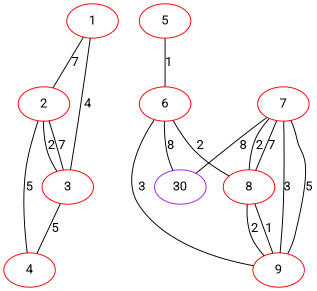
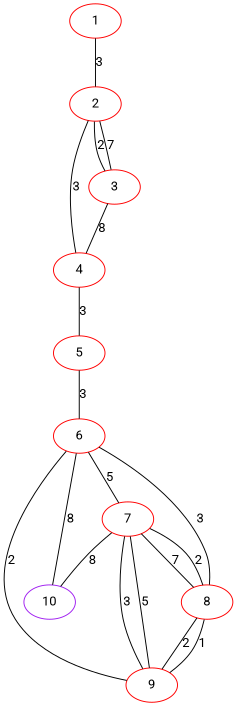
edge "1" -- "2": label "7" -> "3"
edge "5" -- "6": label "1" -> "3"
edge "1" -- "3": removed, label "4"
edge "6" -- "8": label "2" -> "3"
edge "2" -- "4": label "5" -> "3"
edge "6" -- "9": label "3" -> "2"
node "30": label "30" -> "10"
edge "3" -- "4": label "5" -> "8"
edge "4" -- "5": added, label "3"
edge "6" -- "7": added, label "5"
